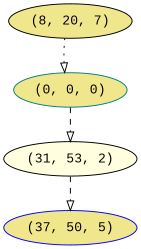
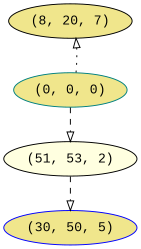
edge "(8, 20, 7)" -> "(0, 0, 0)": reversed
node "(31, 53, 2)": label "(31, 53, 2)" -> "(51, 53, 2)"
node "(37, 50, 5)": label "(37, 50, 5)" -> "(30, 50, 5)"
